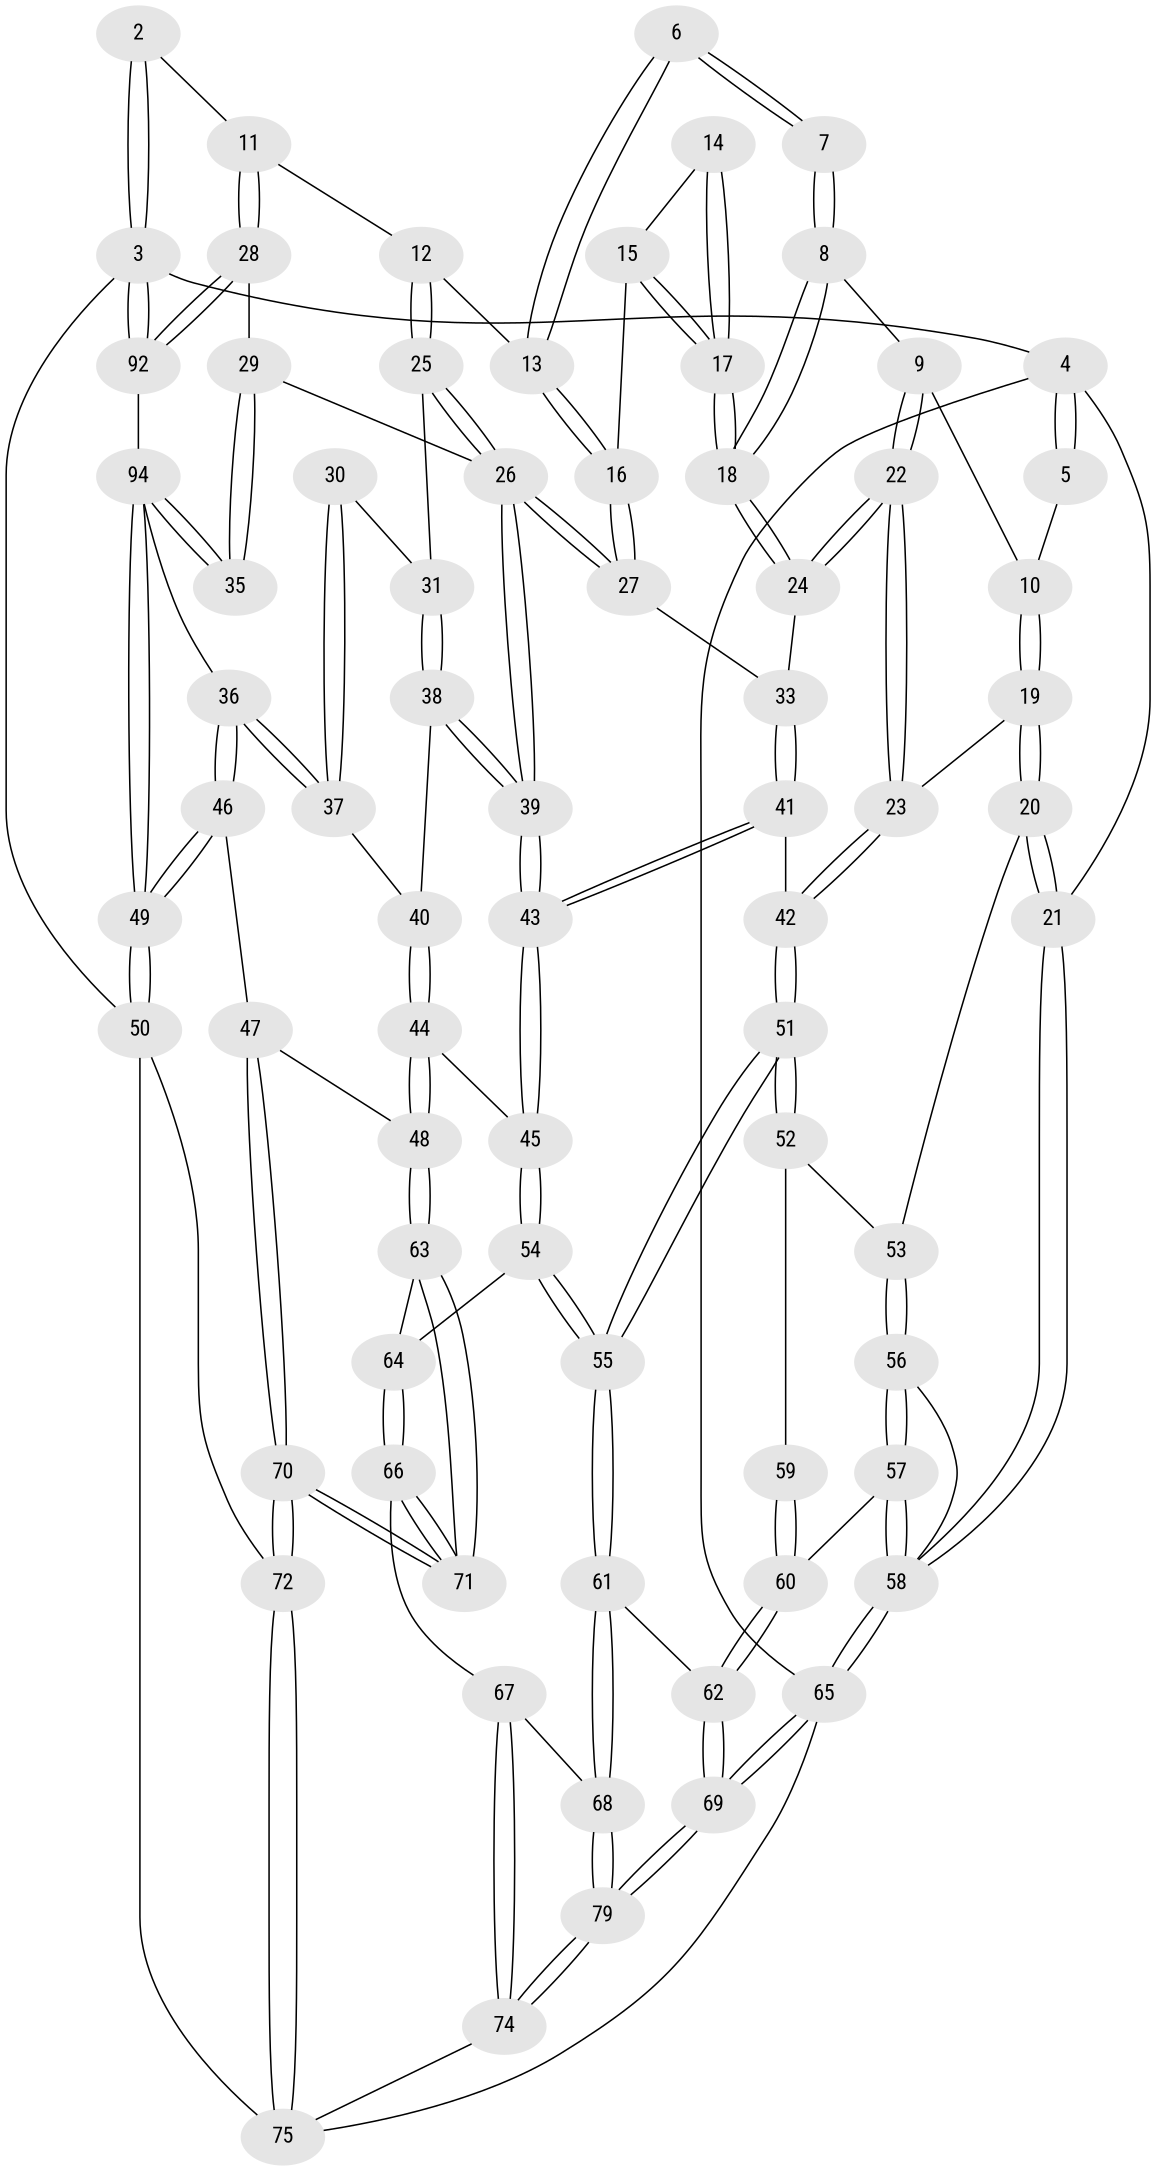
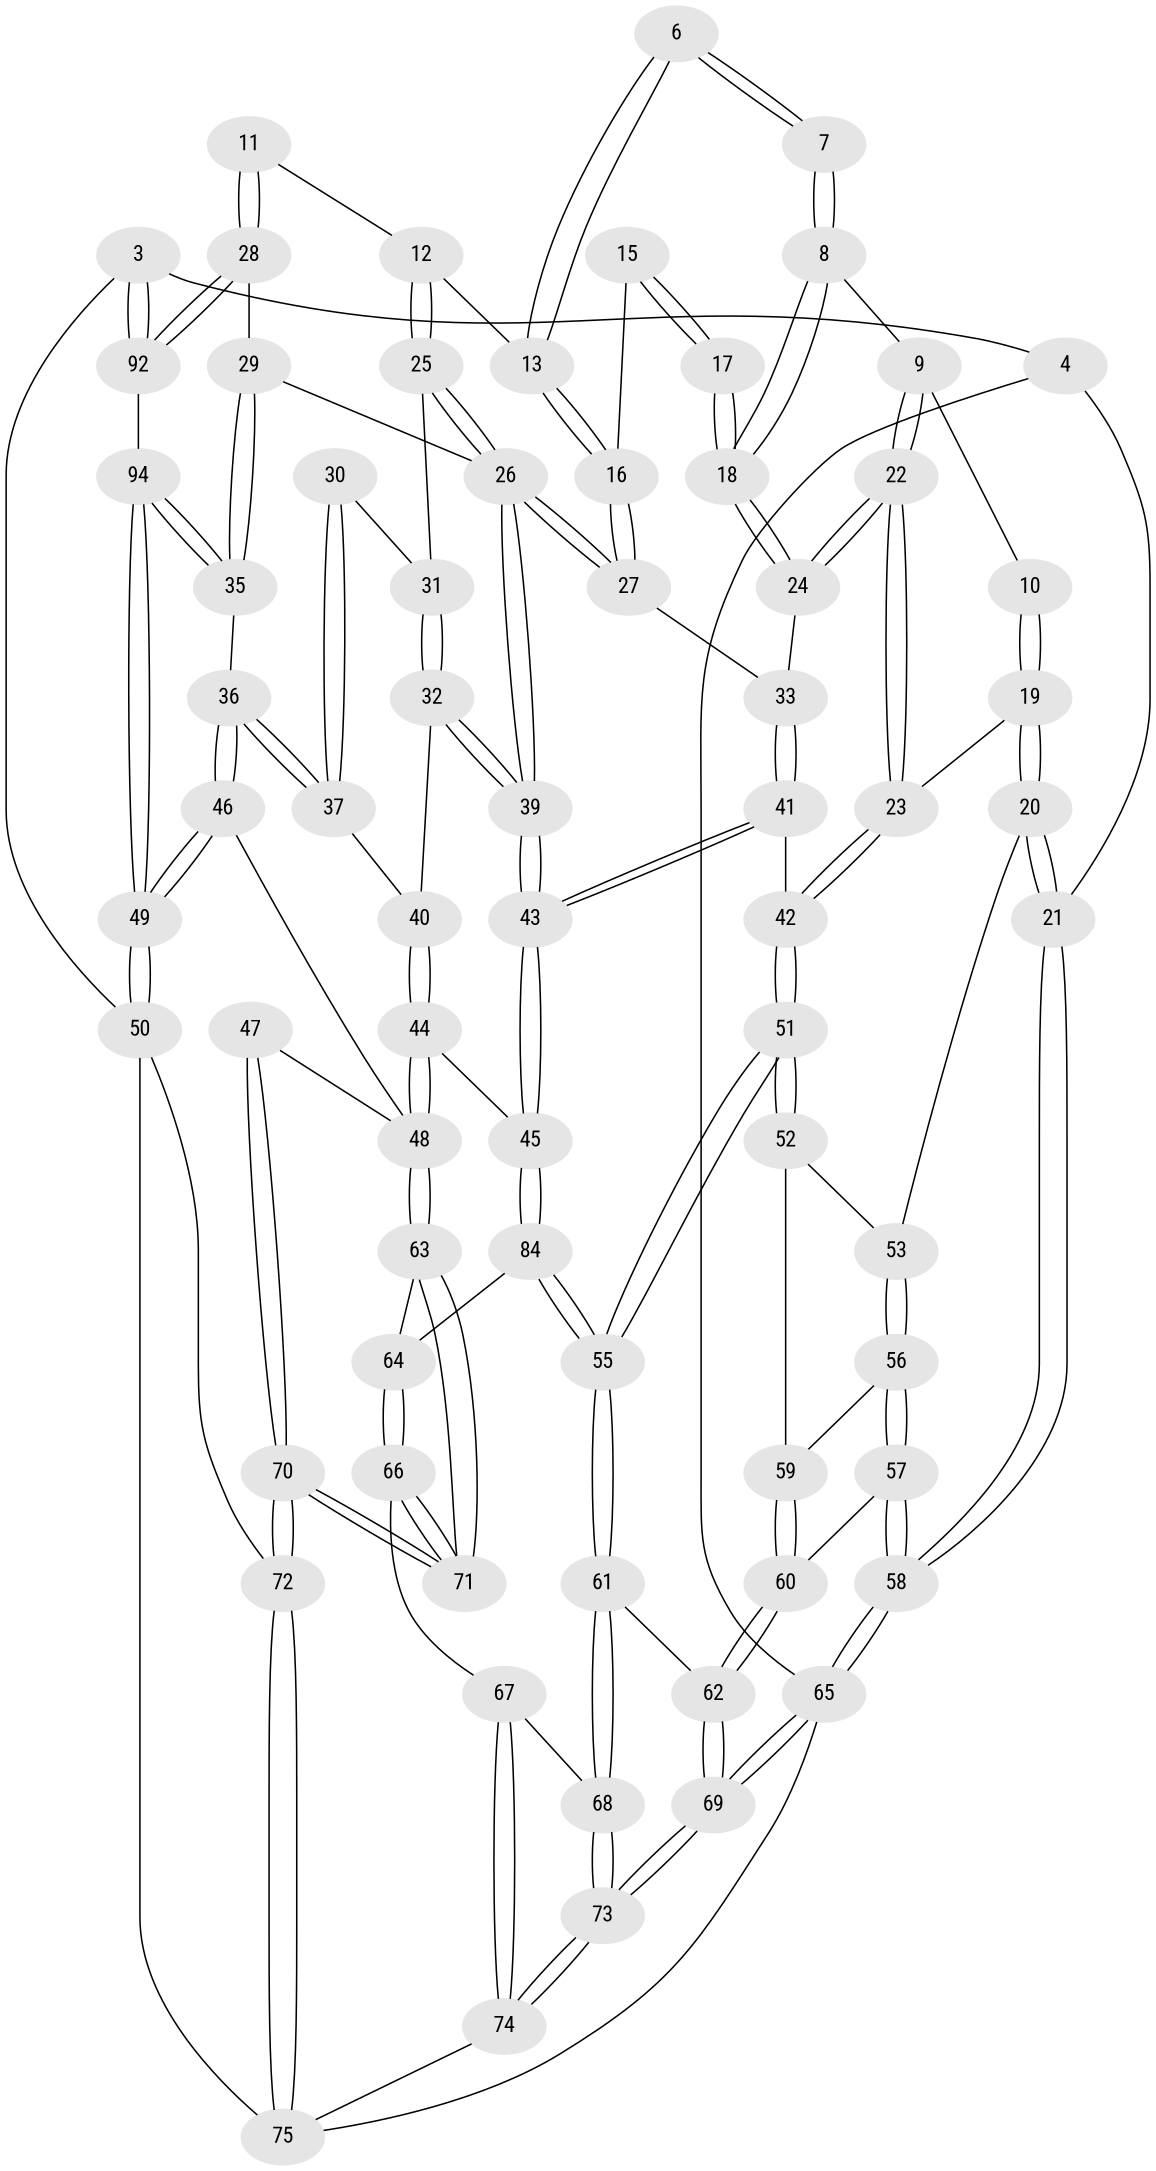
node "2": removed
node "14": removed
node "5": removed
edge "94" -- "36": now "35" -- "36"
node "38": label "38" -> "32"
edge "46" -- "47": now "46" -- "48"
node "54": label "54" -> "84"
edge "56" -- "58": now "56" -- "59"
node "79": label "79" -> "73"
